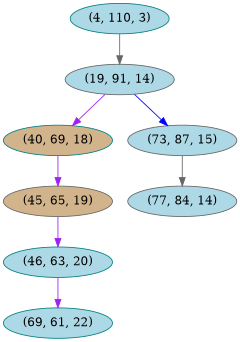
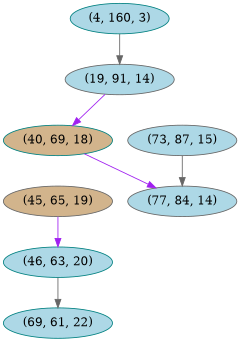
node "(4, 110, 3)": label "(4, 110, 3)" -> "(4, 160, 3)"
edge "(19, 91, 14)" -> "(73, 87, 15)": removed
edge "(40, 69, 18)" -> "(45, 65, 19)": now "(40, 69, 18)" -> "(77, 84, 14)"
edge "(46, 63, 20)" -> "(69, 61, 22)": color purple -> gray40
